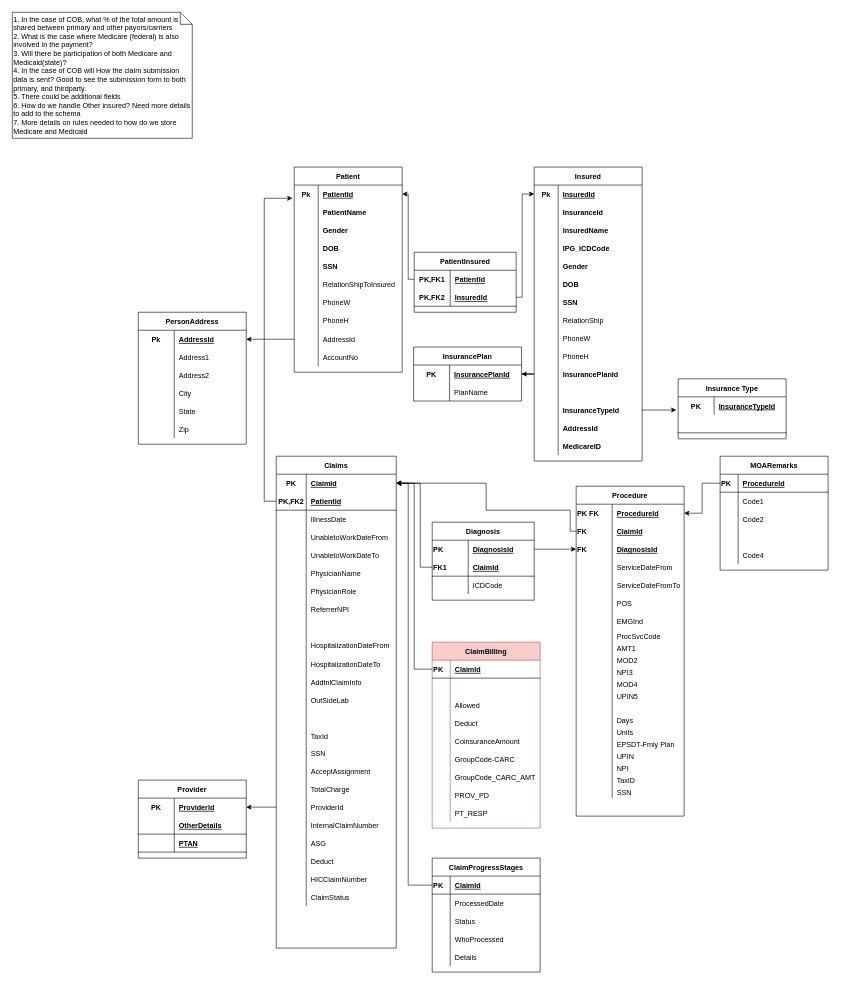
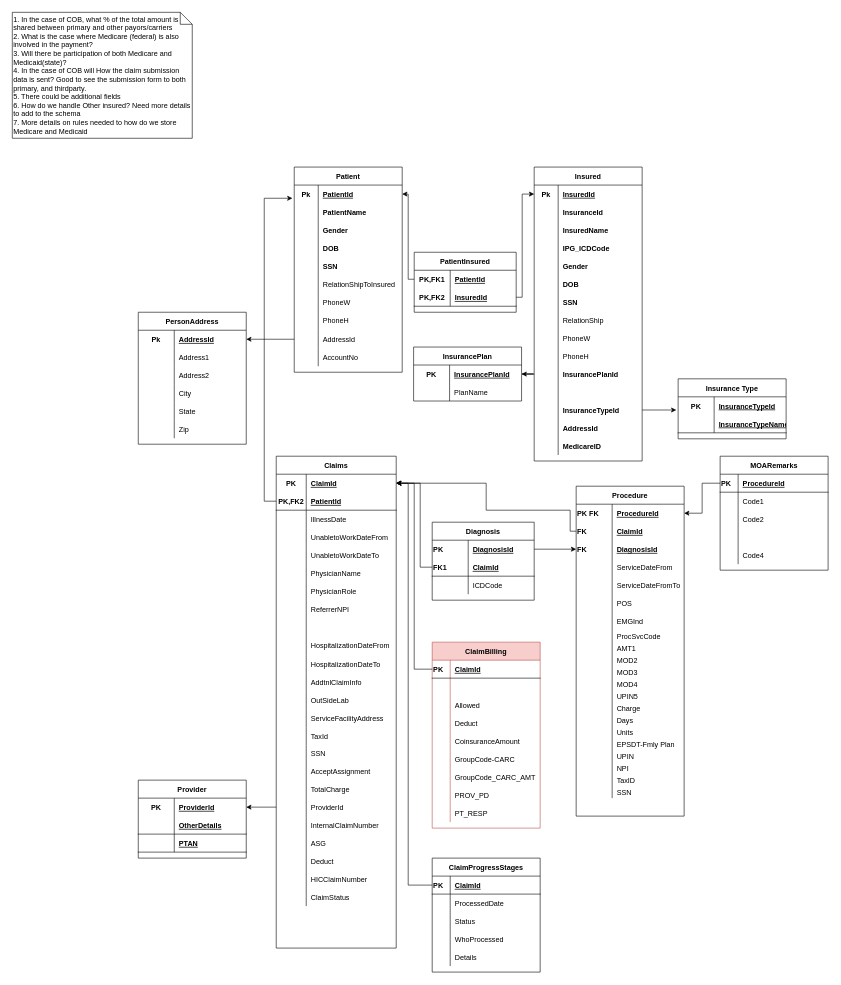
node "InsuranceTypeName": added
node "NPI3": label "NPI3" -> "MOD3"
node "Charge": added
node "ServiceFacilityAddress": added
